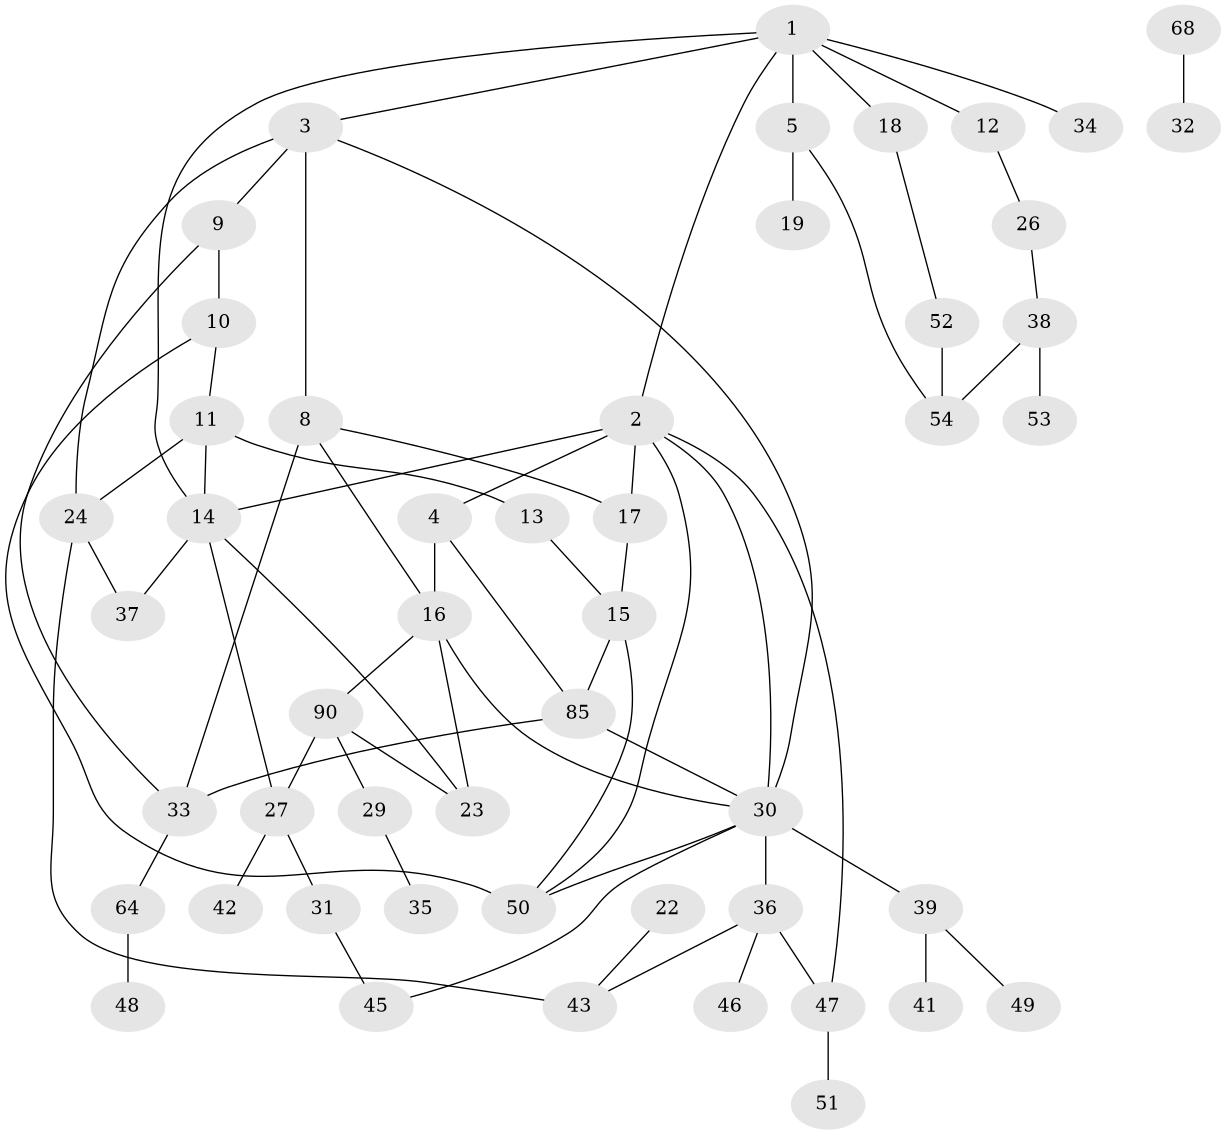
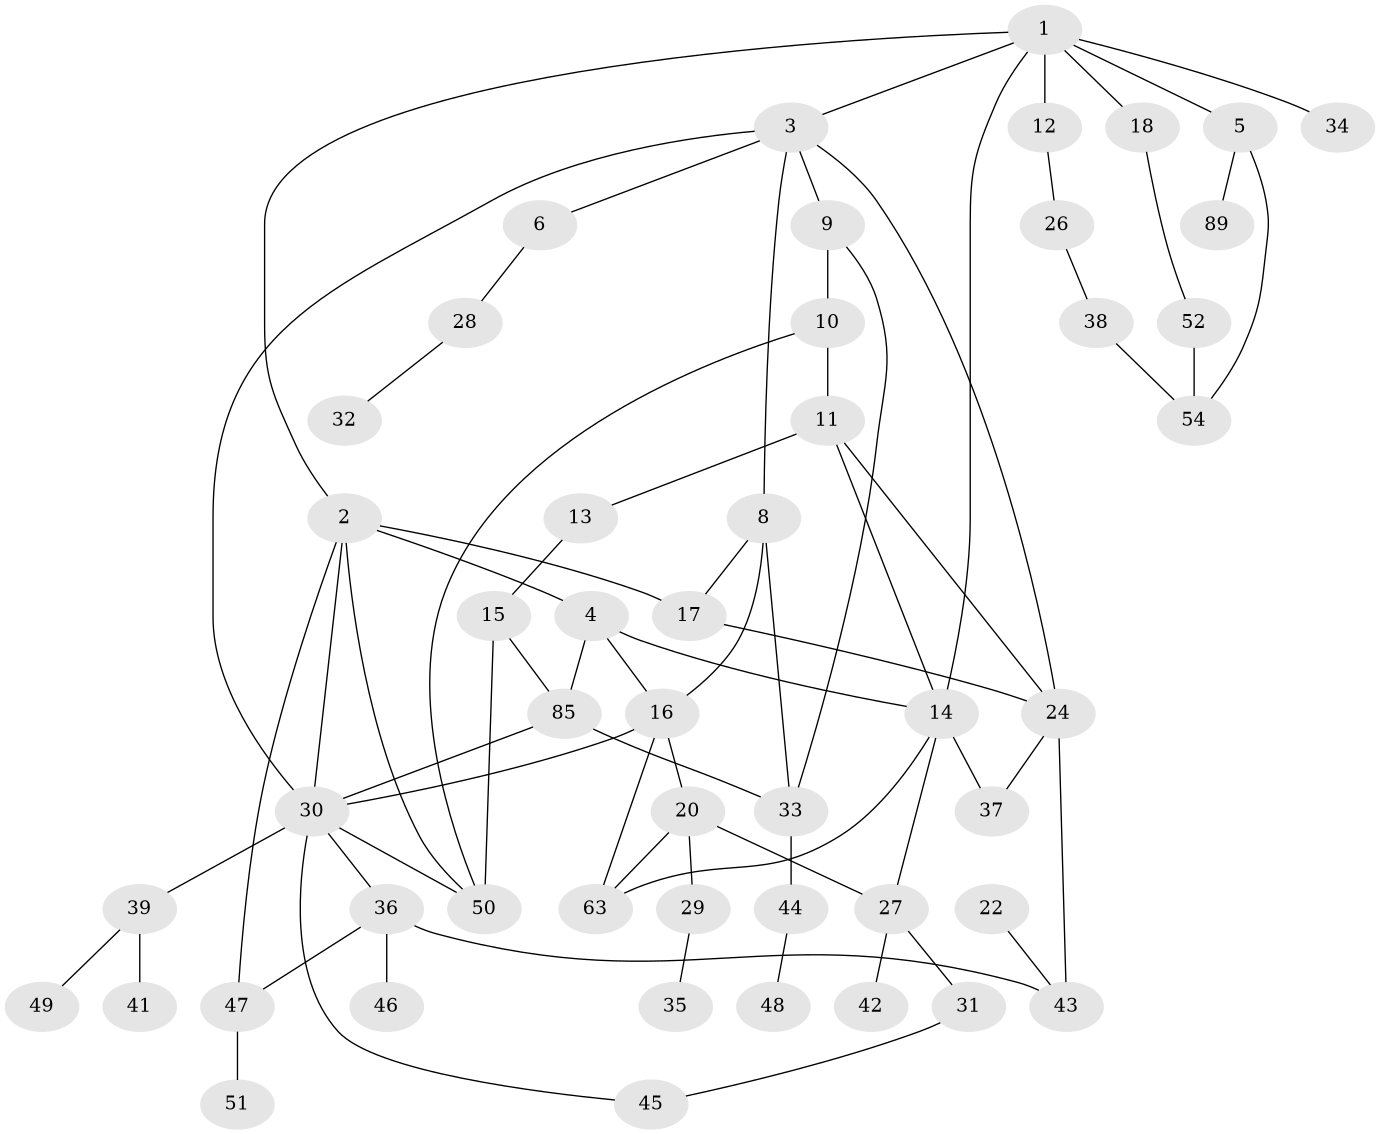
node "68": label "68" -> "28"
node "6": added
node "19": label "19" -> "89"
node "53": removed
edge "2" -- "14": now "4" -- "14"
edge "17" -- "15": now "17" -- "24"
node "90": label "90" -> "20"
node "23": label "23" -> "63"
node "64": label "64" -> "44"
